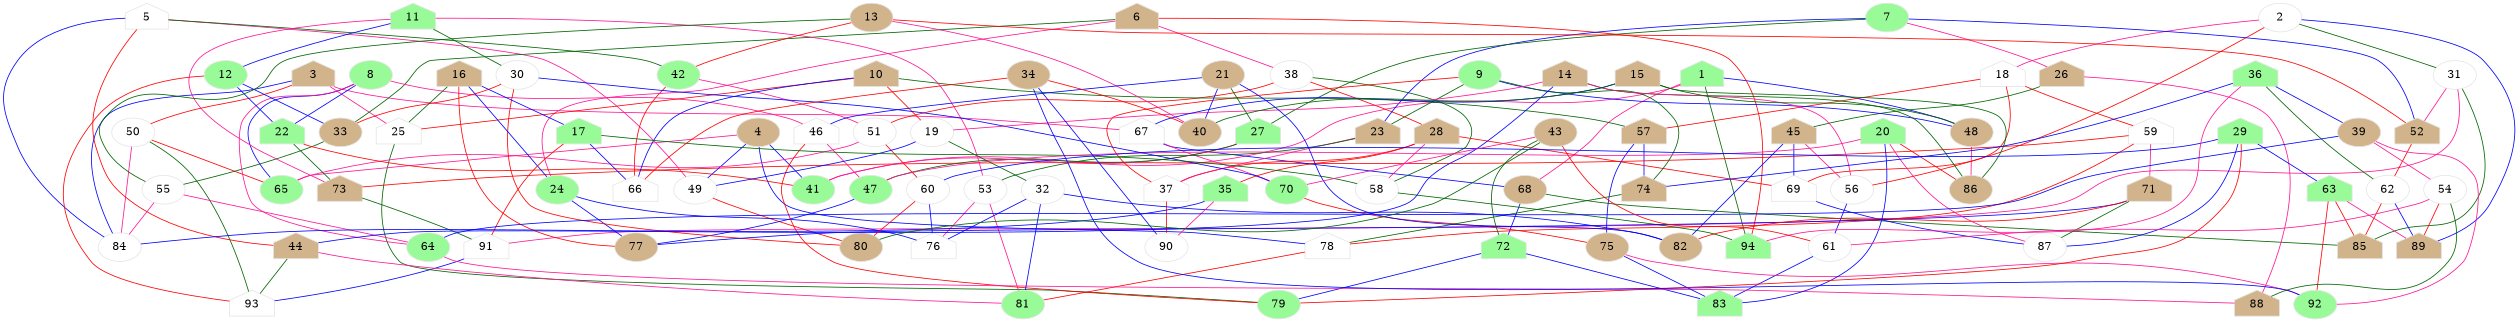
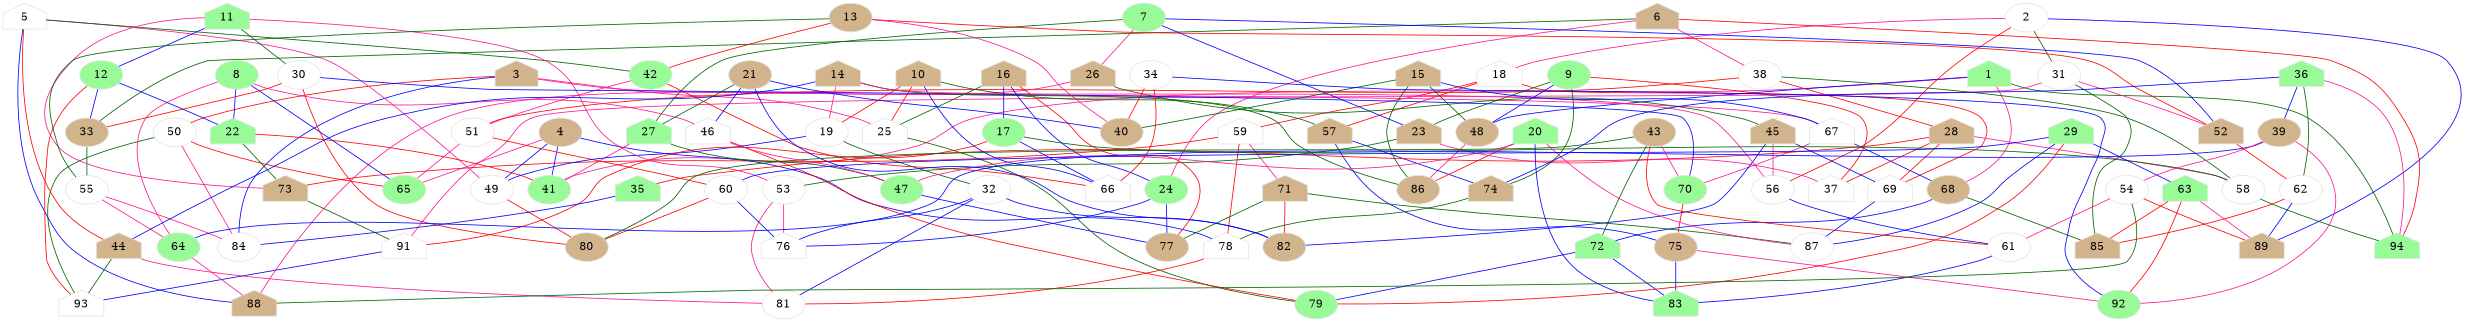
node "34": fillcolor tan -> white
edge "5" -- "84": now "5" -- "88"
node "17": shape house -> ellipse
edge "71" -- "77": color blue -> darkgreen
node "90": removed
node "81": fillcolor palegreen -> white
